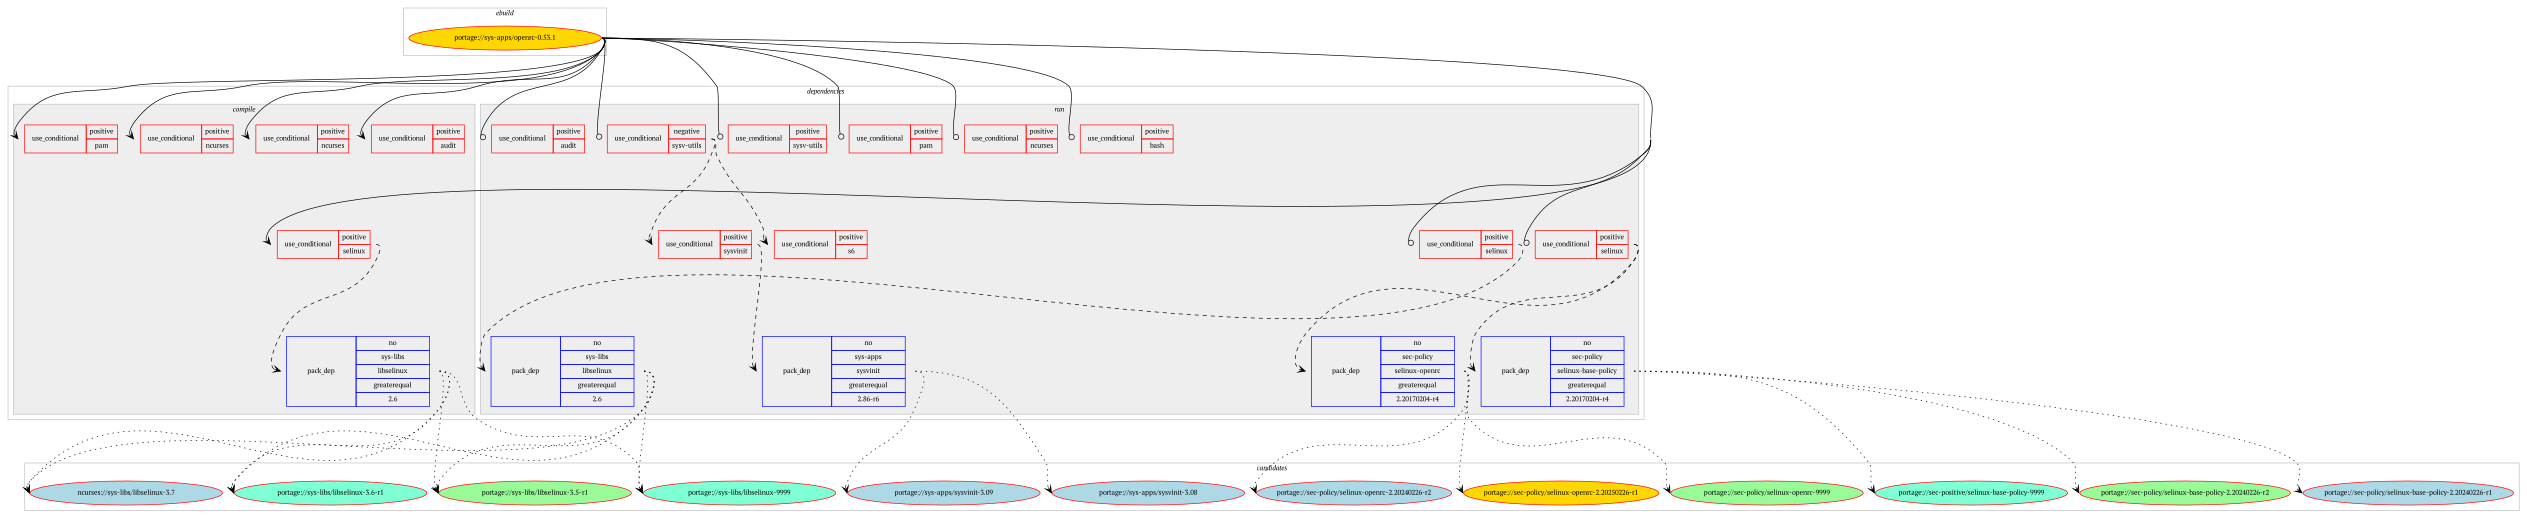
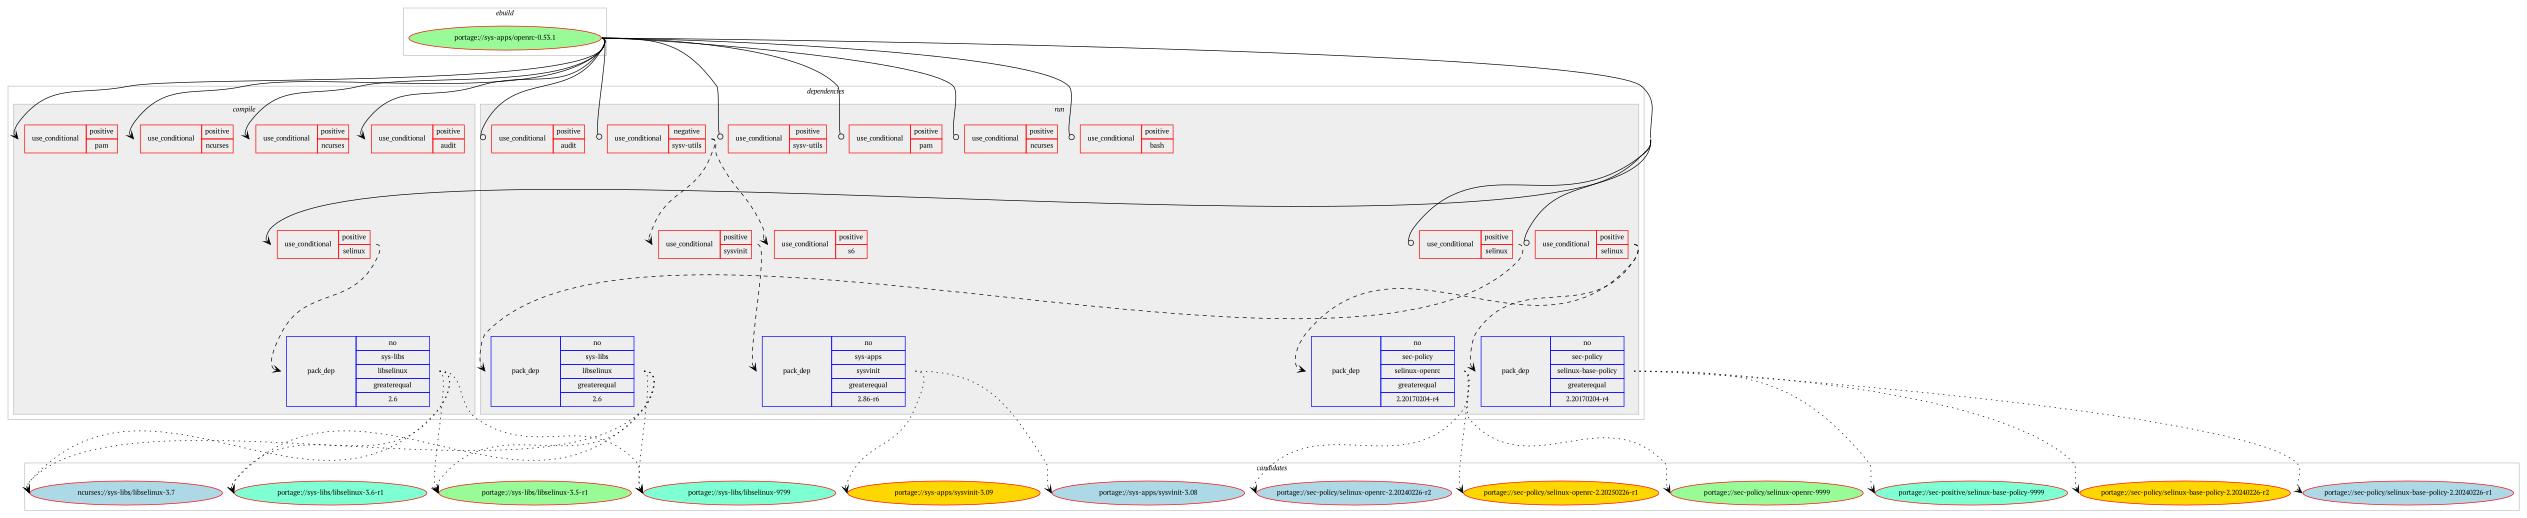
node "portage://sys-apps/openrc-0.53.1": fillcolor gold -> palegreen
node "portage://sys-libs/libselinux-9999": label "portage://sys-libs/libselinux-9999" -> "portage://sys-libs/libselinux-9799"
node "portage://sys-apps/sysvinit-3.09": fillcolor lightblue -> gold
node "portage://sec-policy/selinux-base-policy-2.20240226-r2": fillcolor palegreen -> gold
